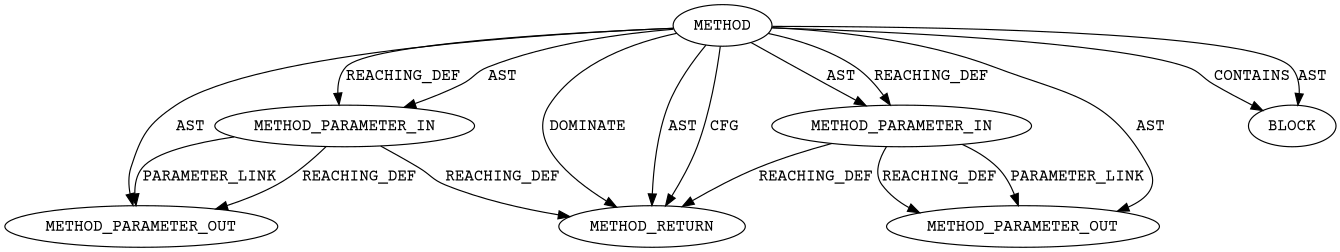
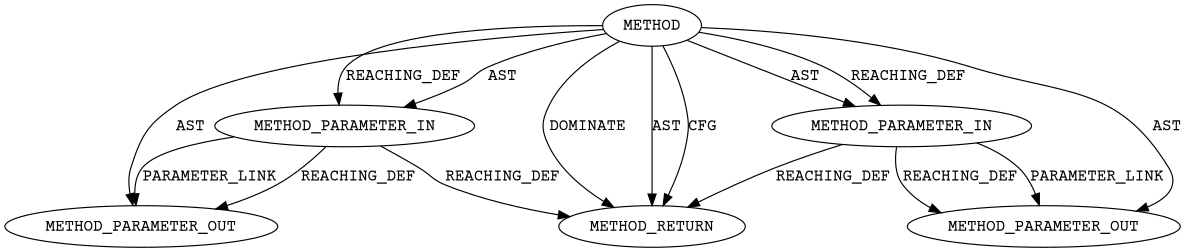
node "BLOCK": removed
